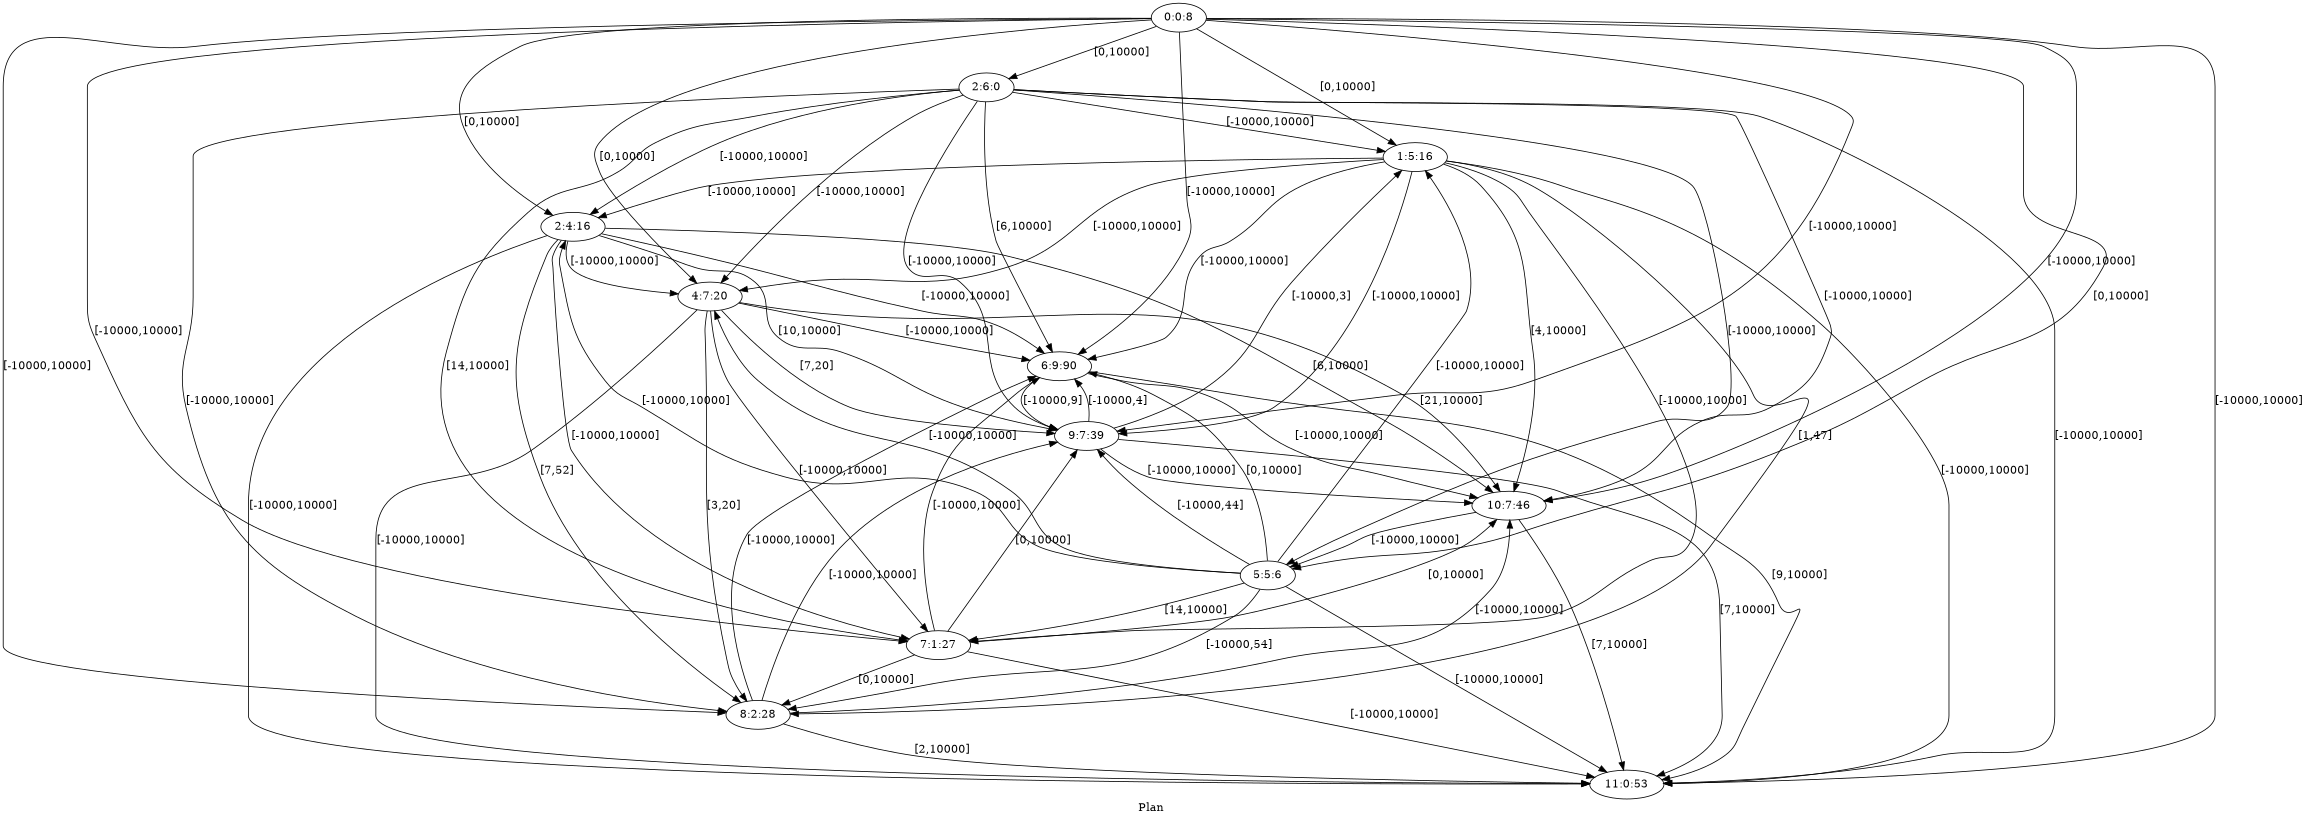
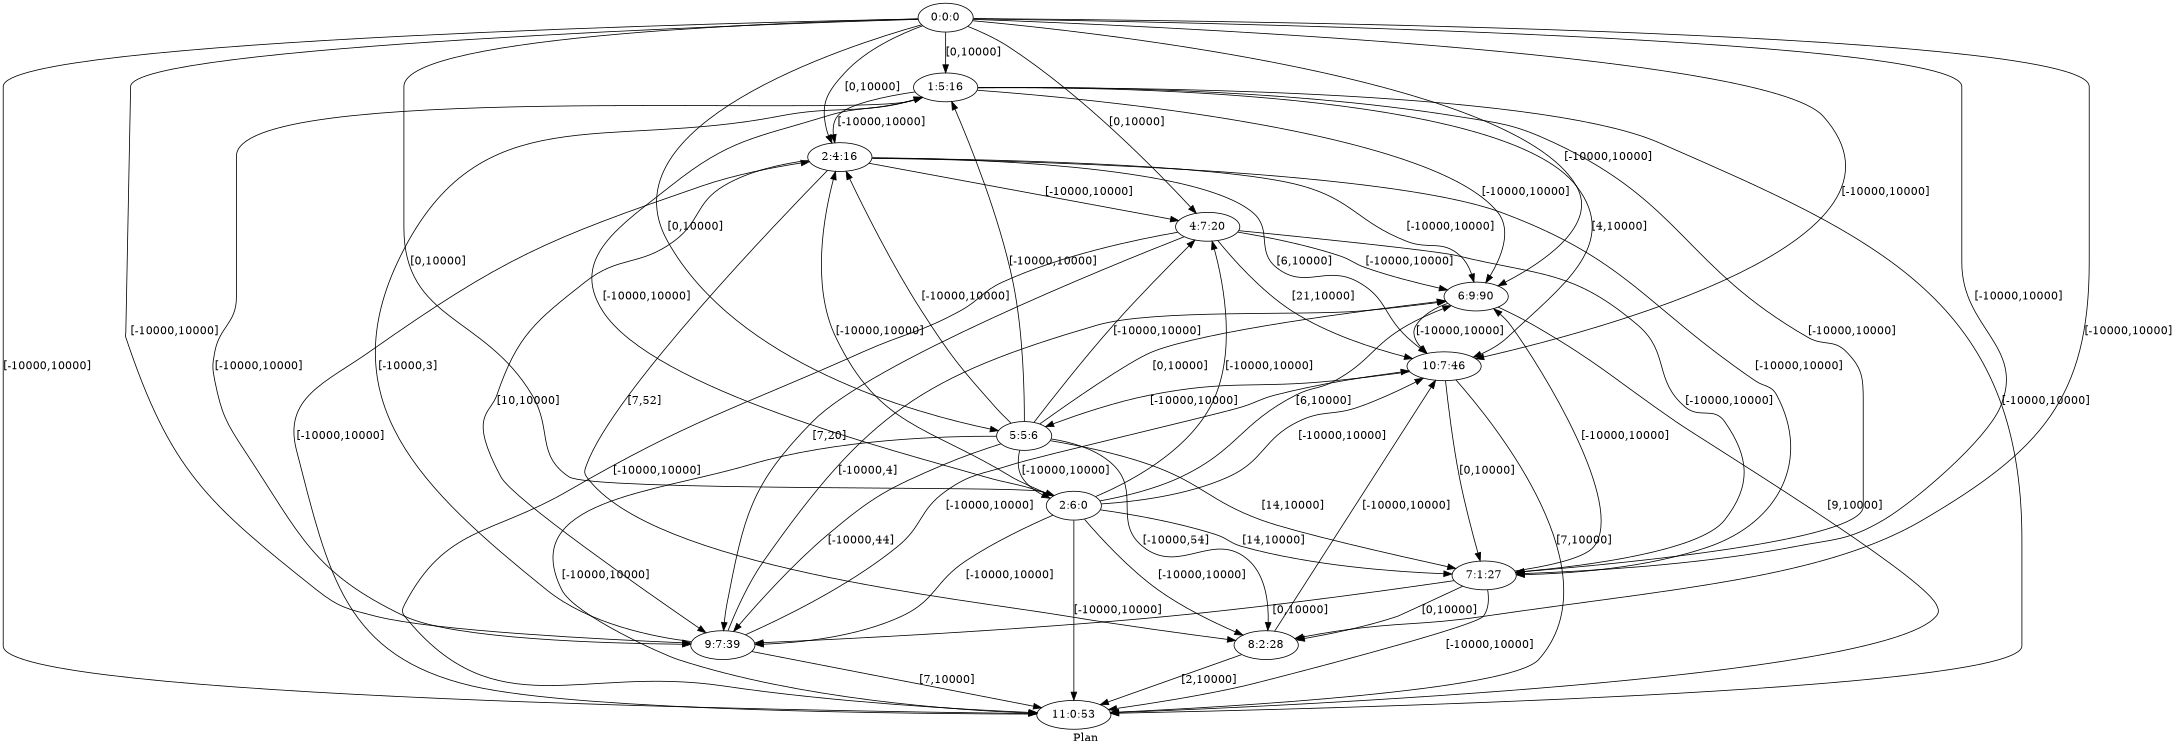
node "0:0:8": label "0:0:8" -> "0:0:0"
edge "2:6:0" -> "5:5:6": reversed
edge "1:5:16" -> "4:7:20": removed, label "[-10000,10000]"
edge "6:9:90" -> "9:7:39": removed, label "[-10000,9]"
edge "8:2:28" -> "6:9:90": removed, label "[-10000,10000]"
edge "4:7:20" -> "8:2:28": removed, label "[3,20]"
edge "8:2:28" -> "9:7:39": removed, label "[-10000,10000]"
edge "1:5:16" -> "8:2:28": removed, label "[1,47]"
edge "7:1:27" -> "10:7:46": reversed
edge "2:4:16" -> "11:0:53": reversed
